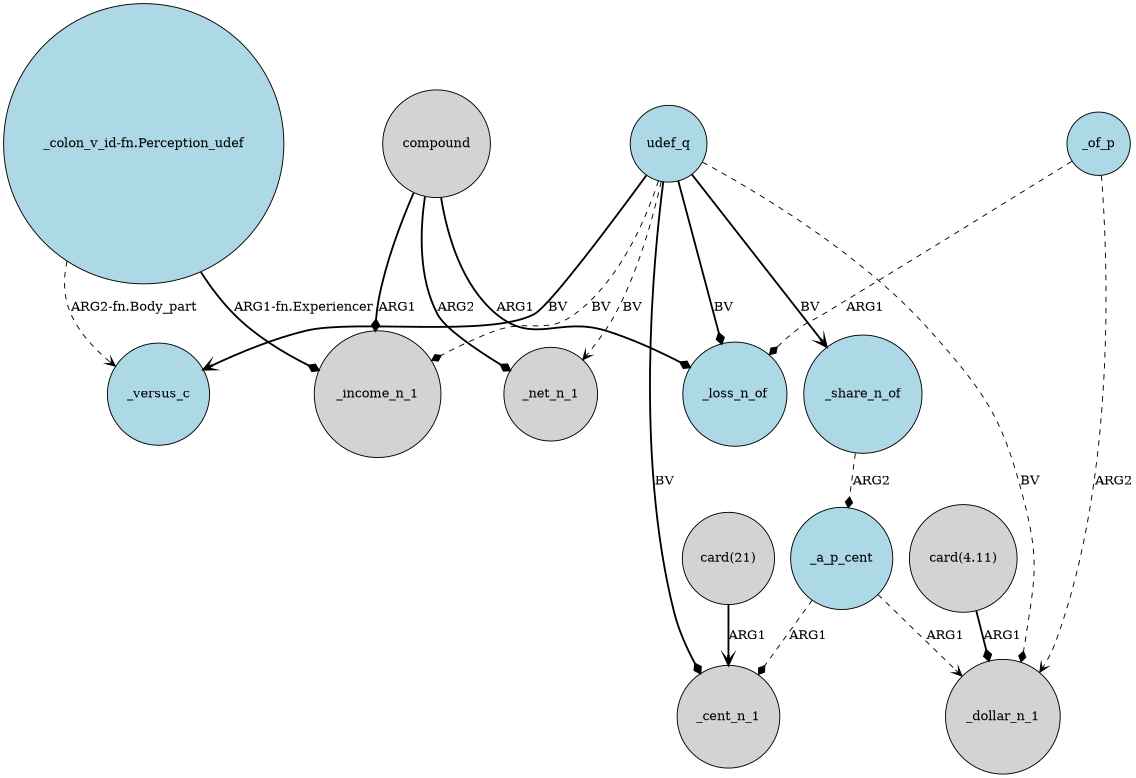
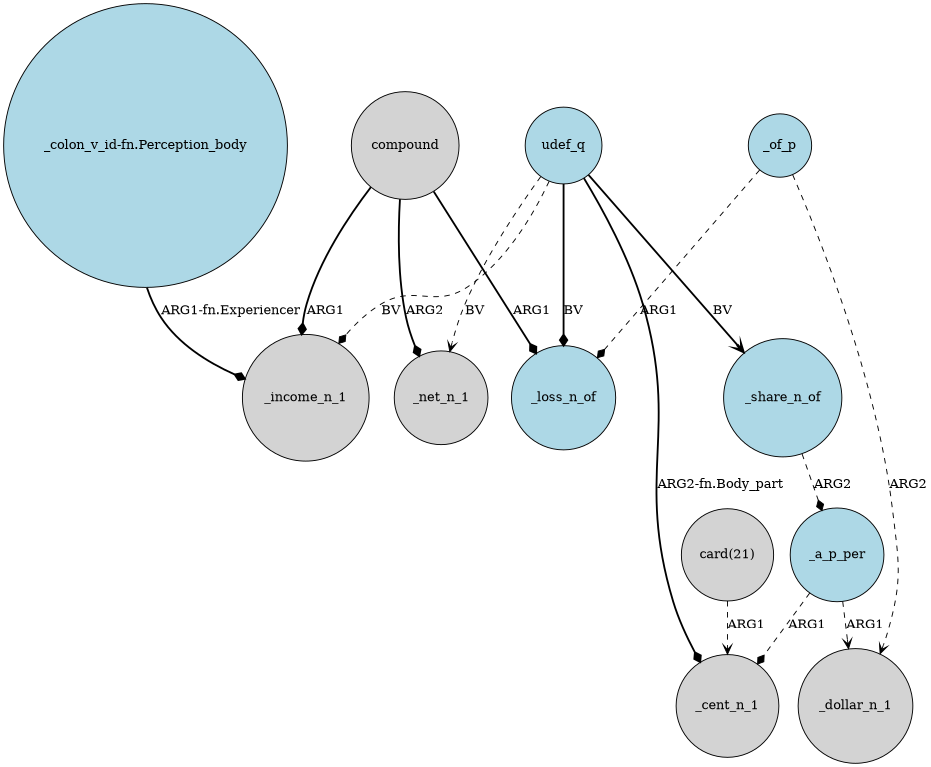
node "_colon_v_id-fn.Perception_udef": label "_colon_v_id-fn.Perception_udef" -> "_colon_v_id-fn.Perception_body"
edge "udef_q" -> "_dollar_n_1": removed, label "BV"
node "_versus_c": removed
edge "udef_q" -> "_cent_n_1": label "BV" -> "ARG2-fn.Body_part"
node "_a_p_cent": label "_a_p_cent" -> "_a_p_per"
node "card(4.11)": removed
edge "card(21)" -> "_cent_n_1": style bold -> dashed
